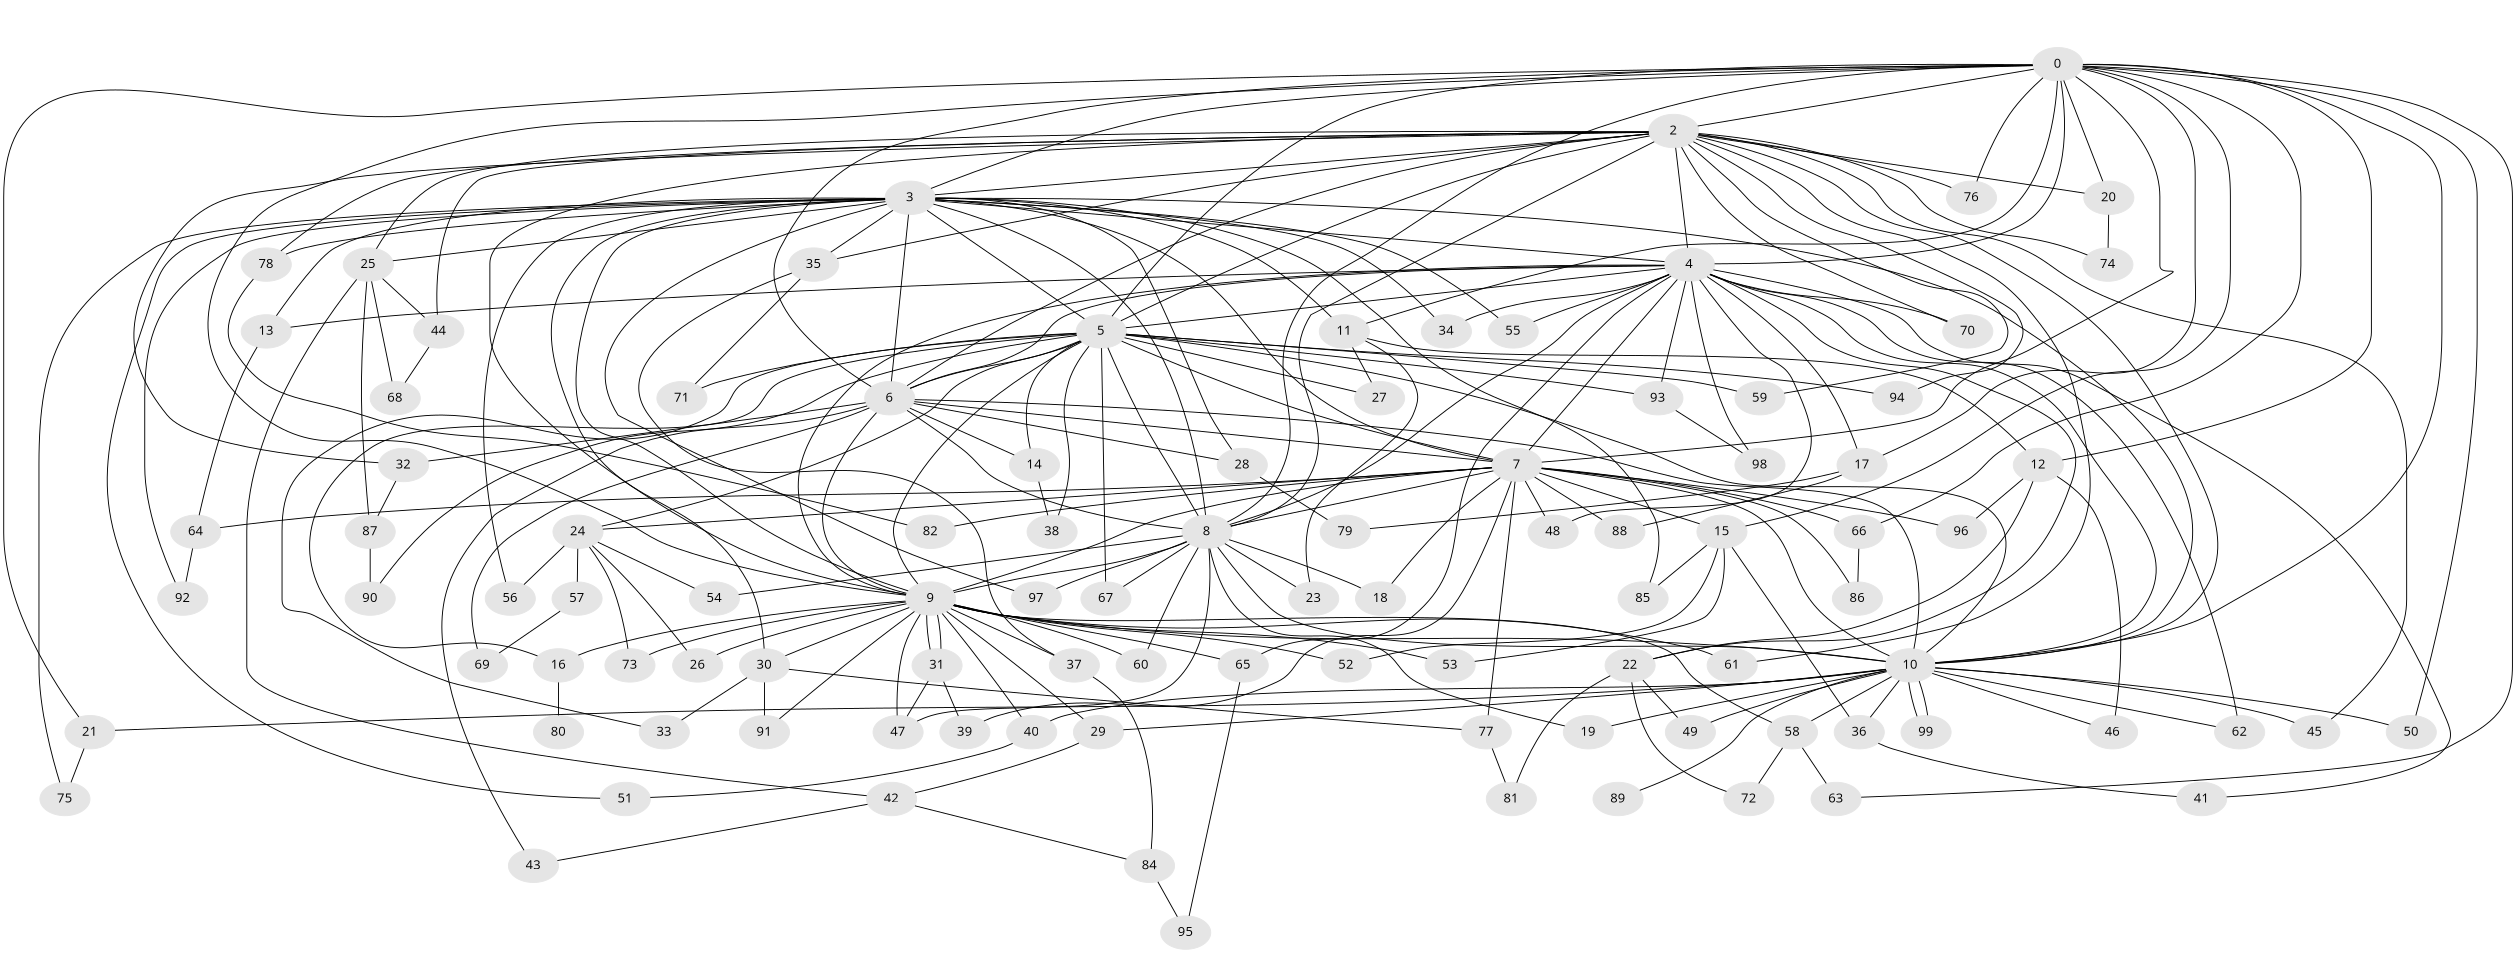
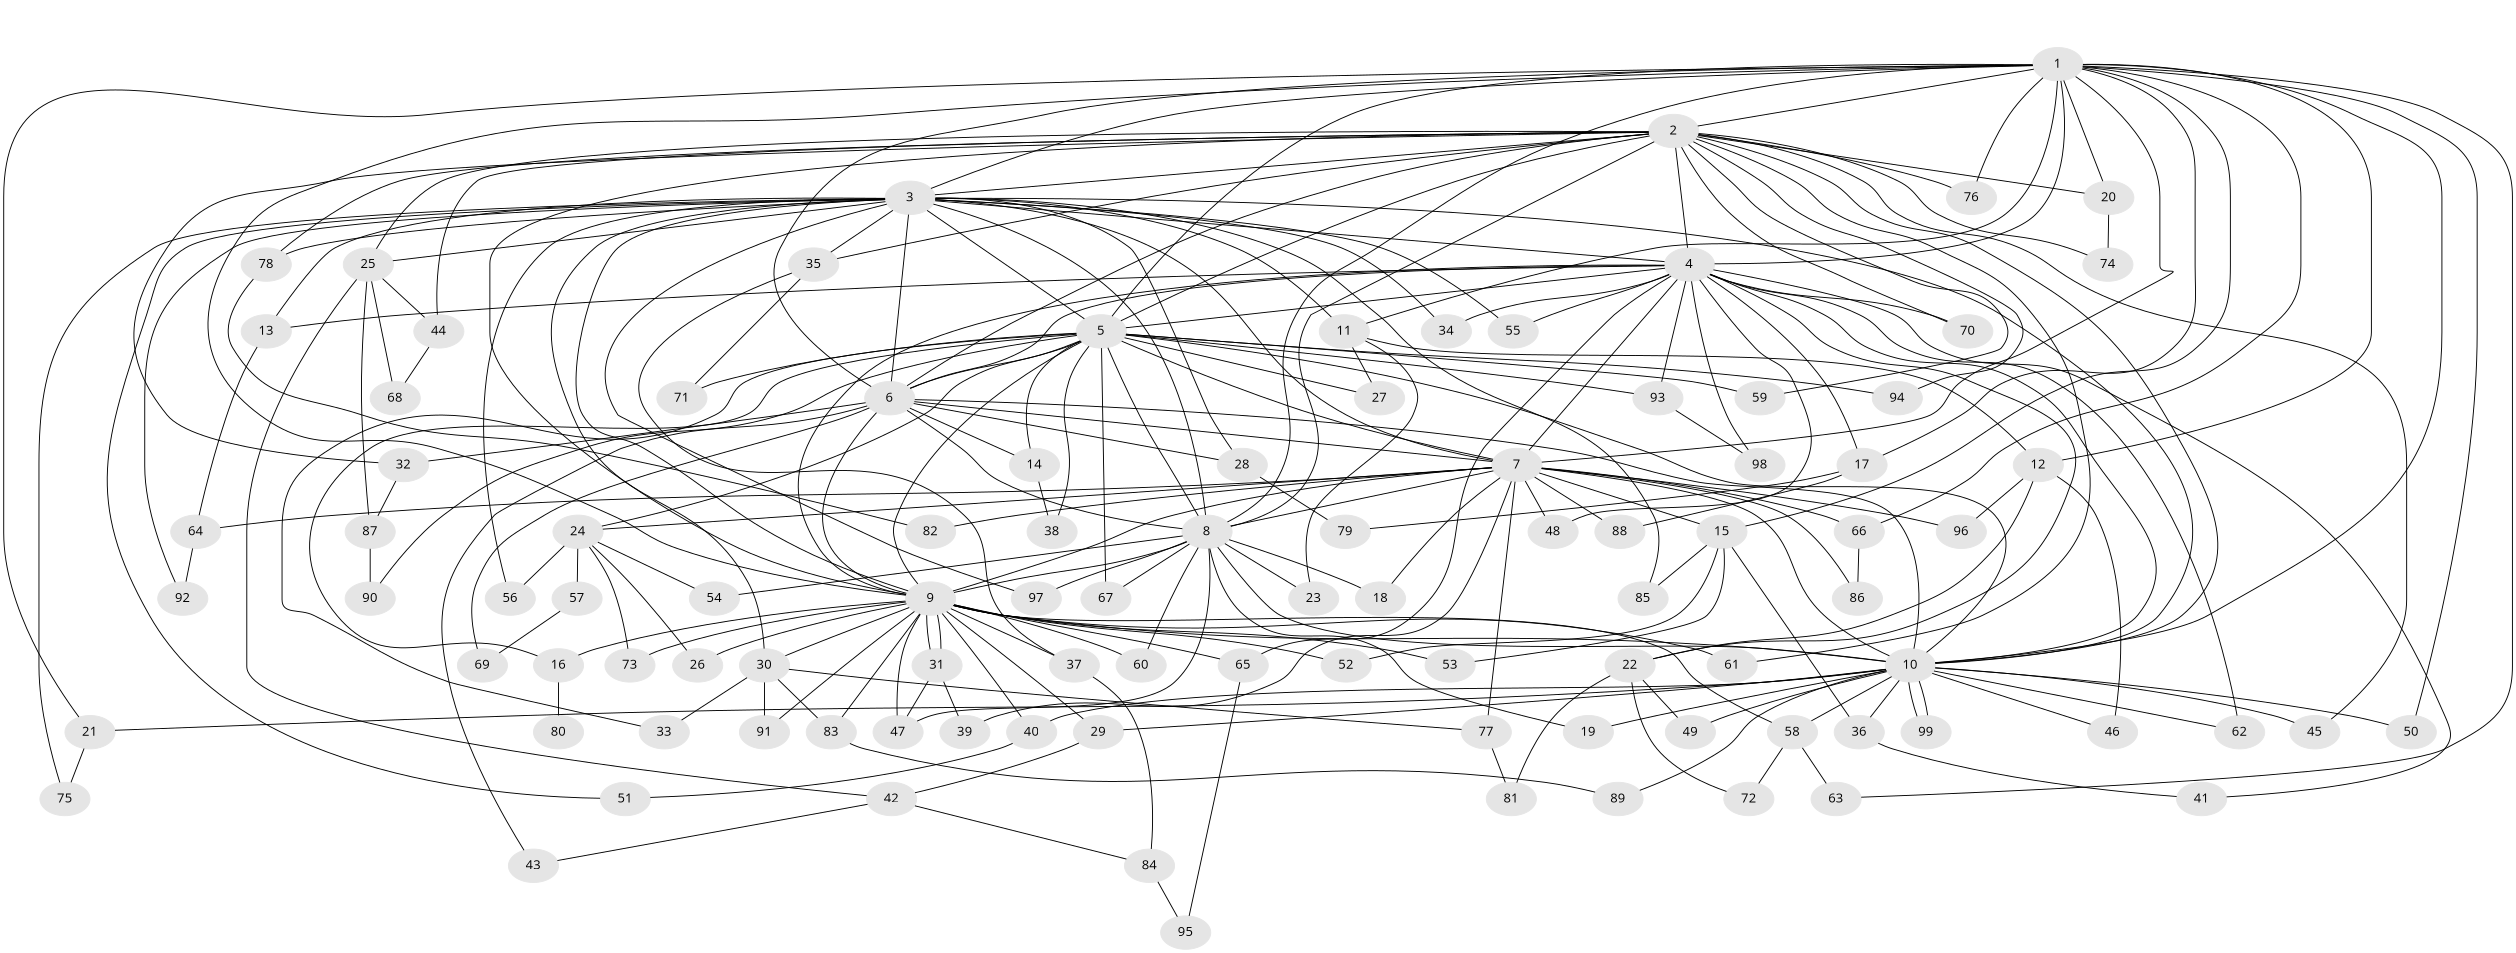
node "0": label "0" -> "1"
edge "4" -- "8": removed
node "83": added
